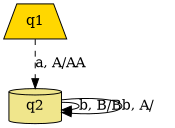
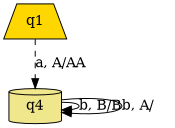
node "q2": label "q2" -> "q4"
